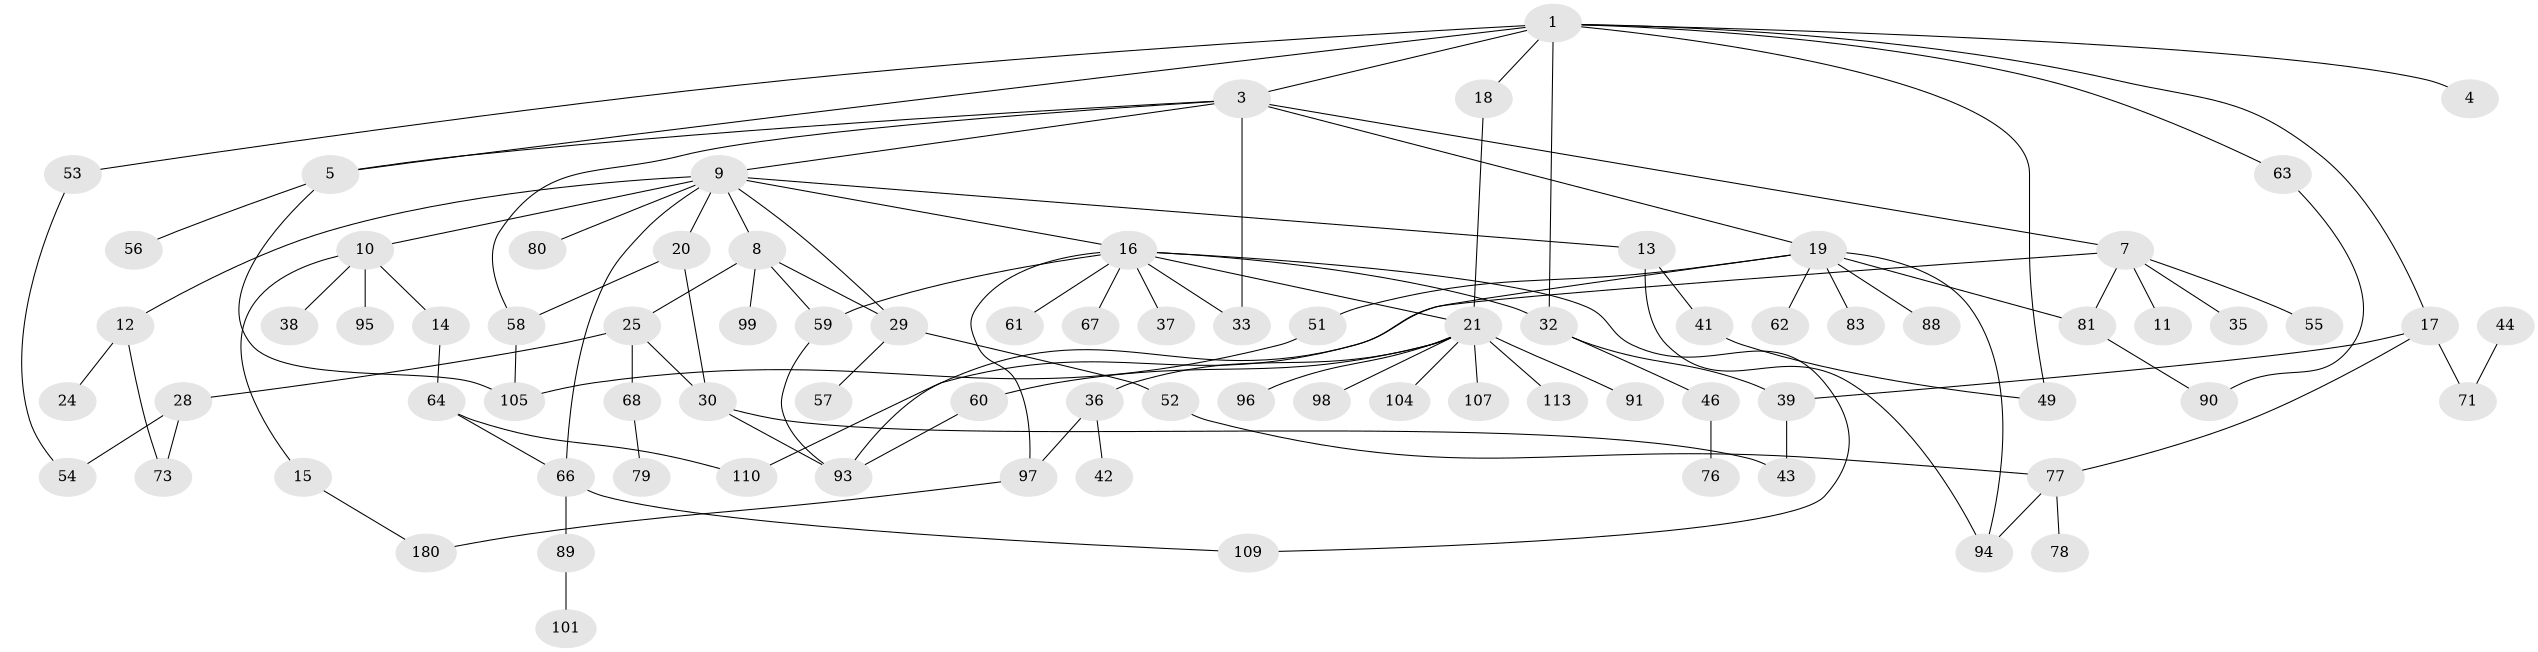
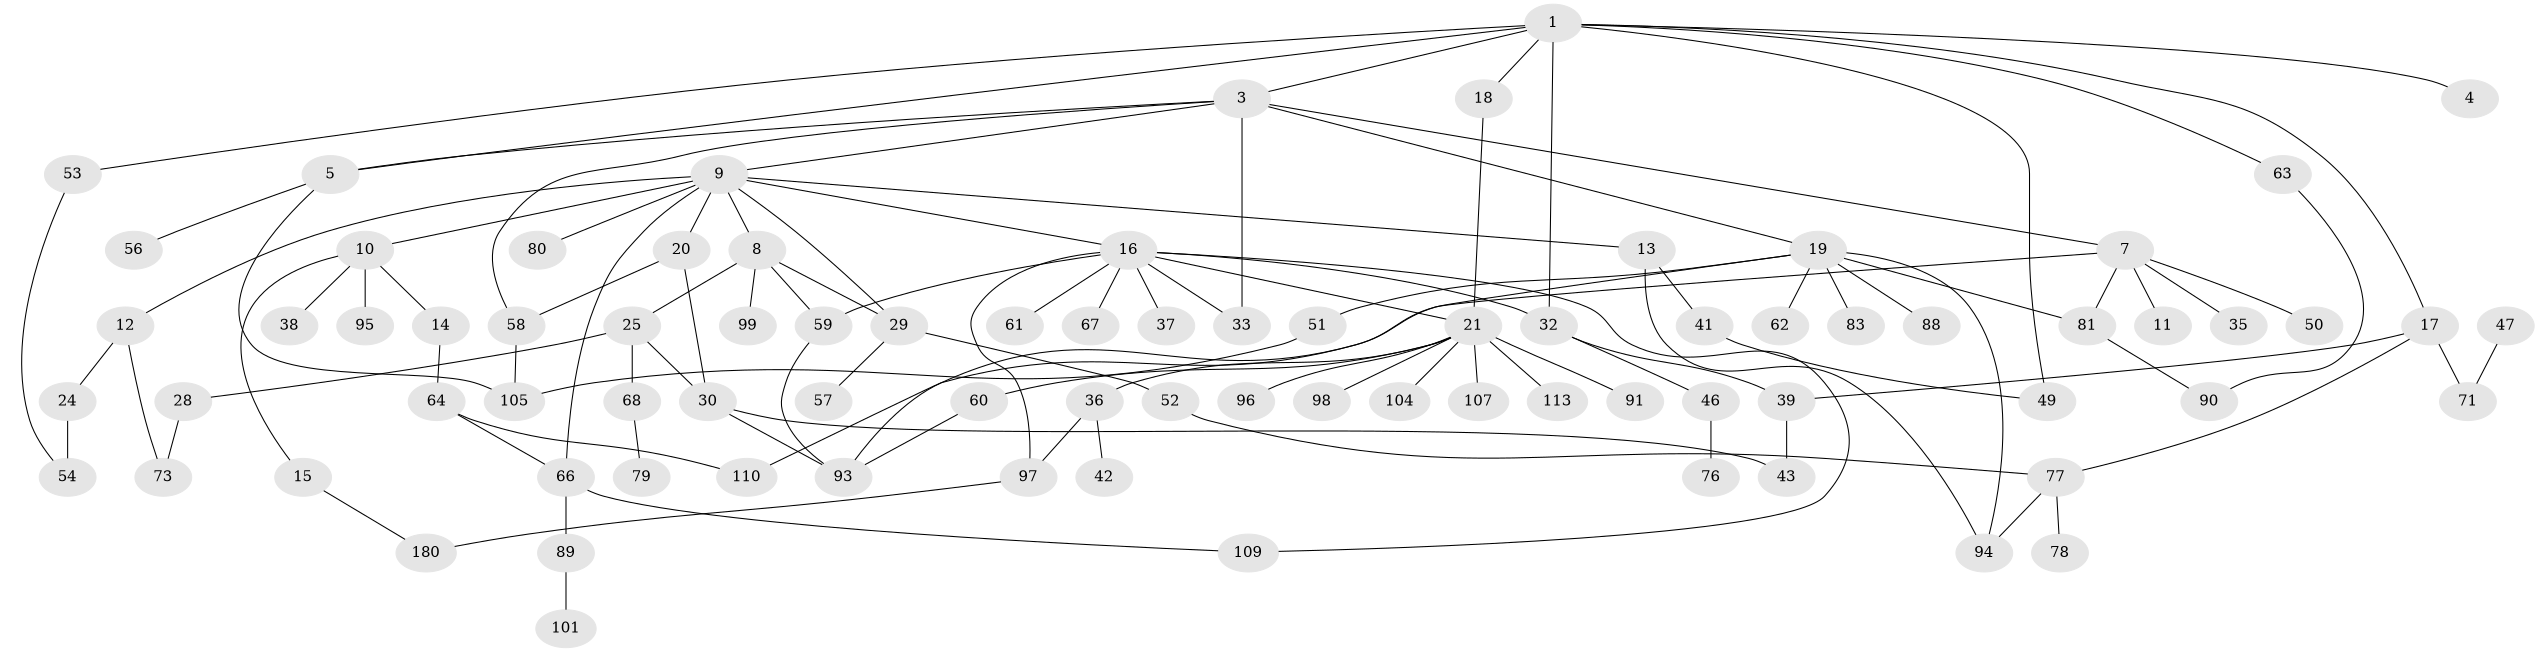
node "55": label "55" -> "50"
node "44": label "44" -> "47"
edge "28" -- "54": now "24" -- "54"
